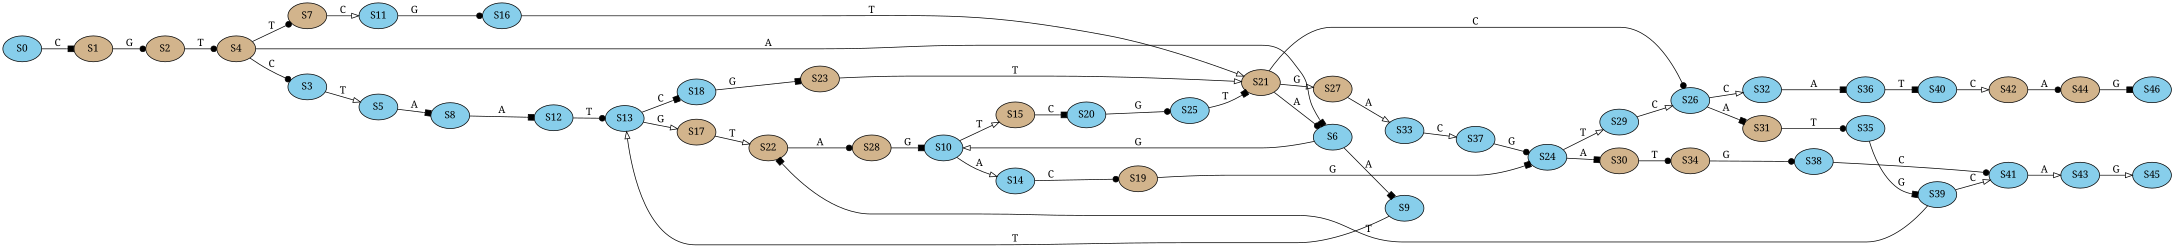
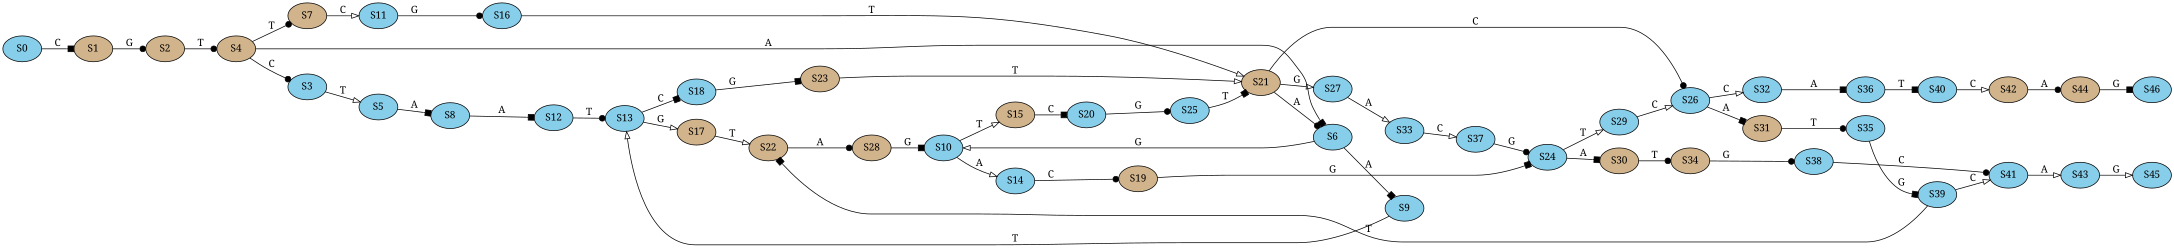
node "S27": fillcolor tan -> skyblue
